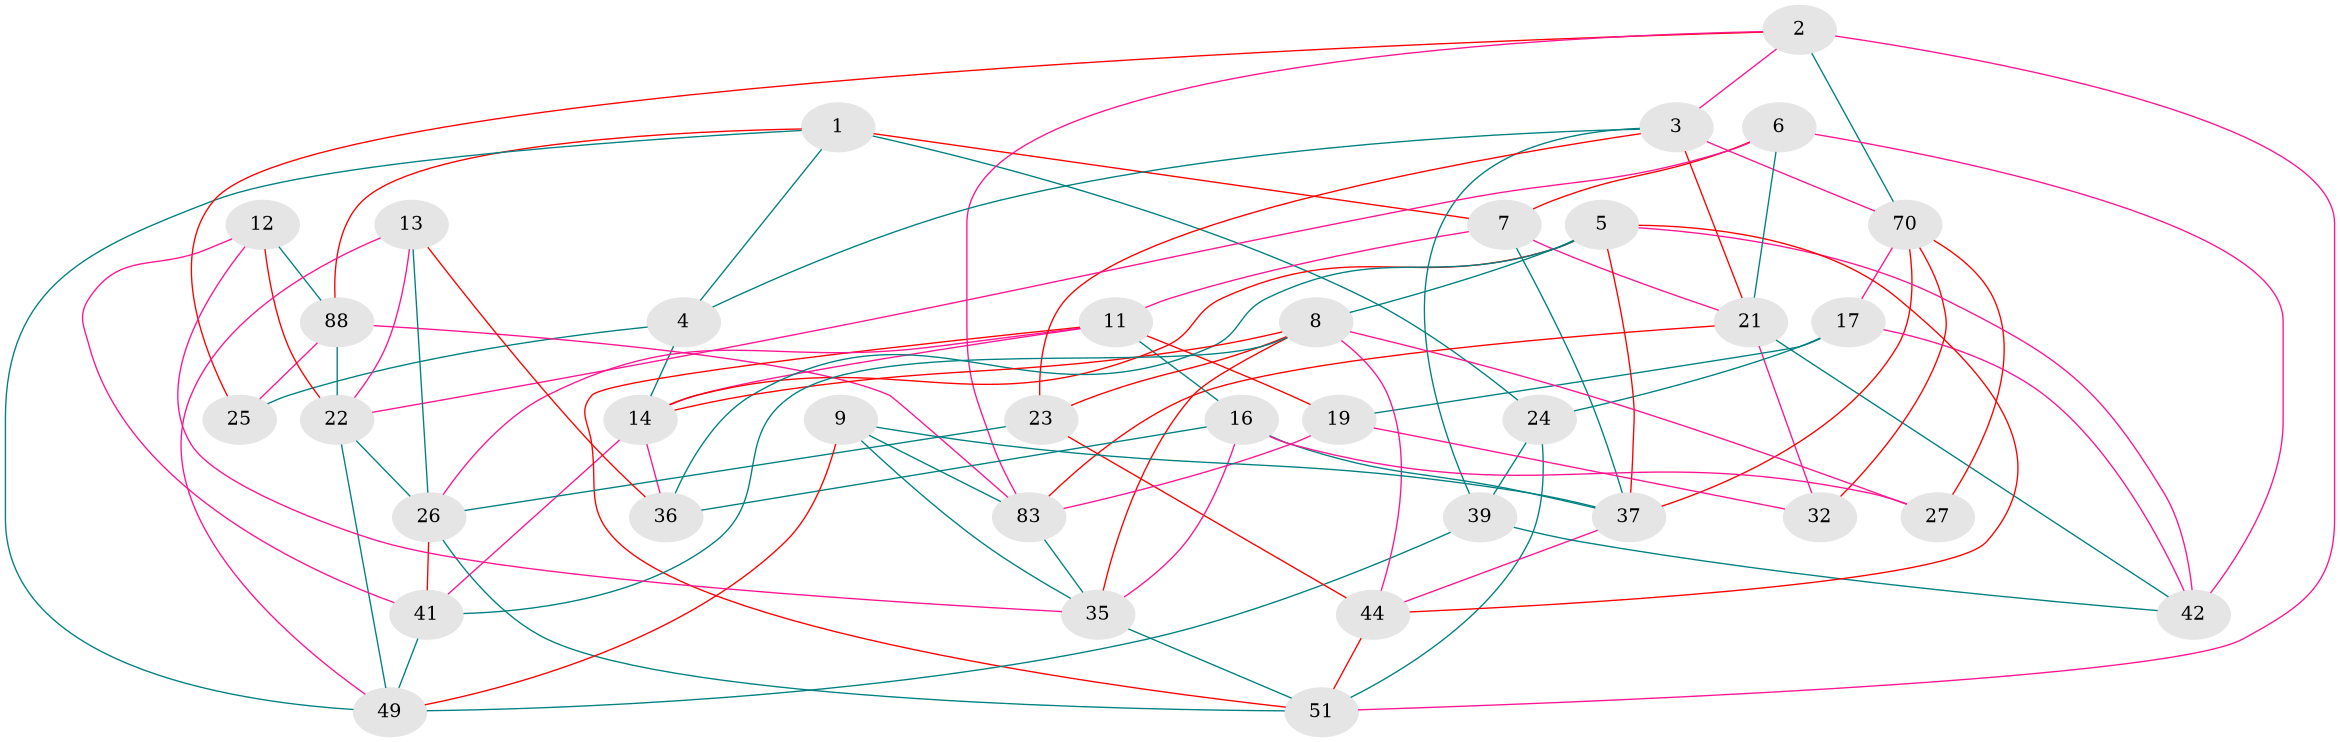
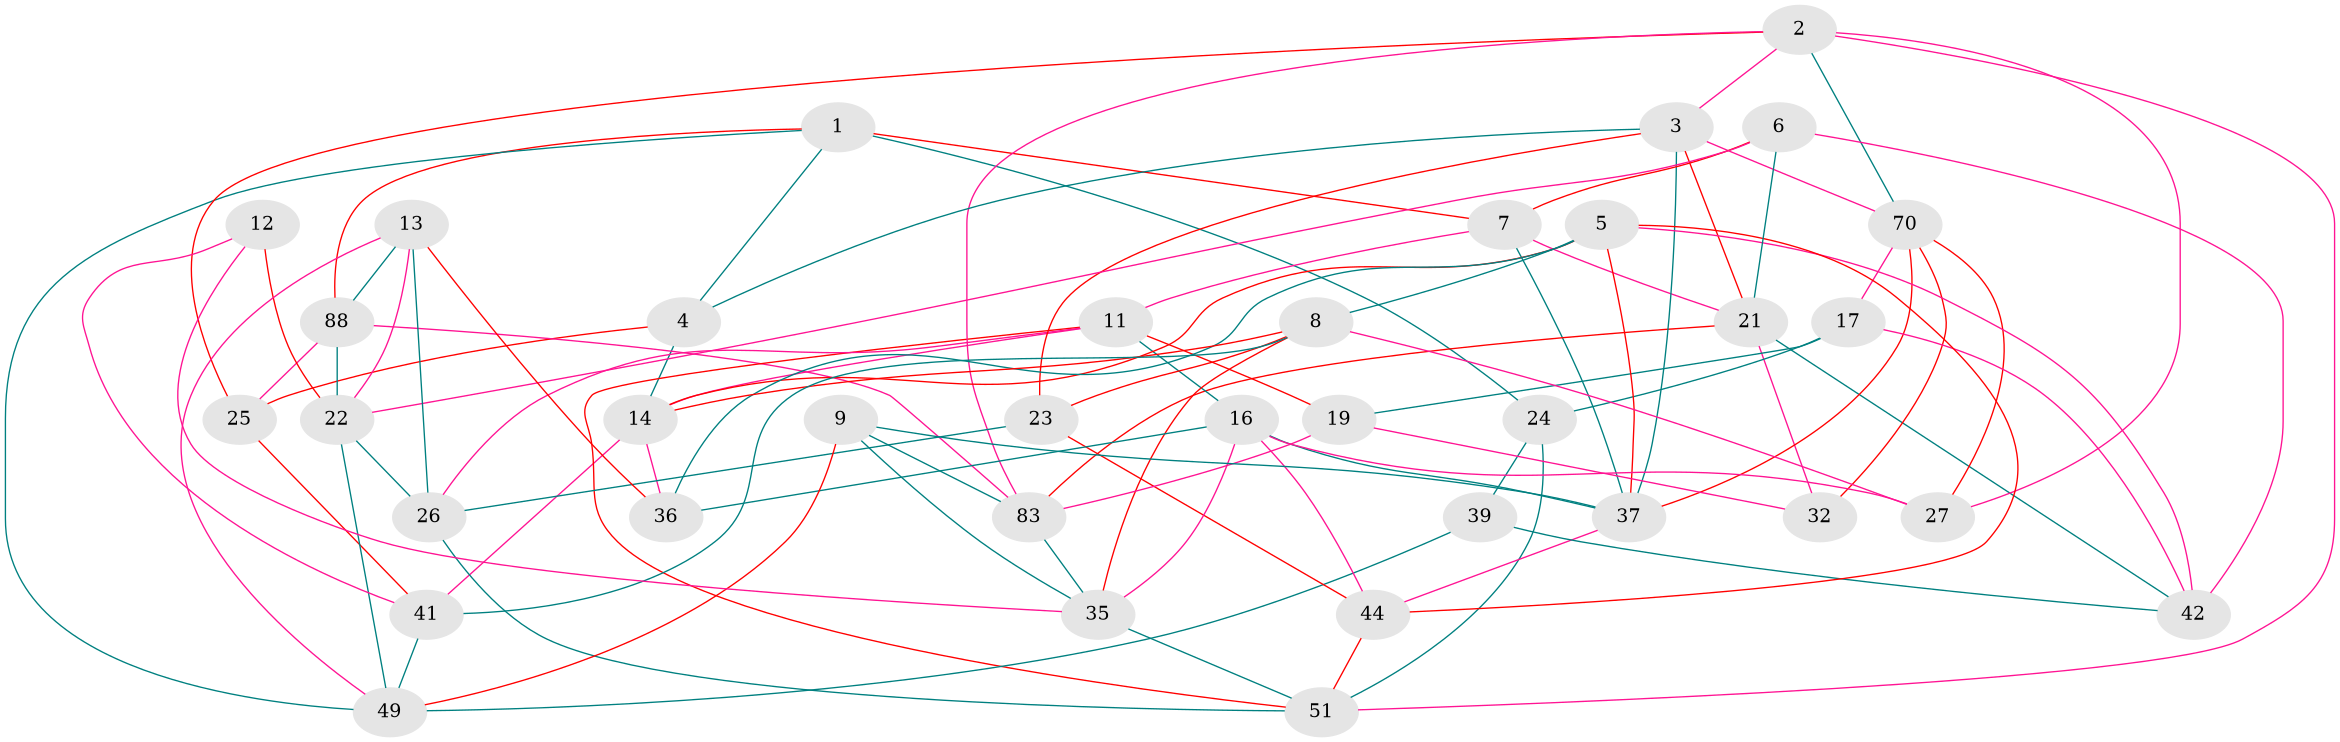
edge "2" -- "27": added
edge "3" -- "39": now "3" -- "37"
edge "12" -- "88": now "13" -- "88"
edge "4" -- "25": color teal -> red
edge "8" -- "44": now "16" -- "44"
edge "26" -- "41": now "25" -- "41"
